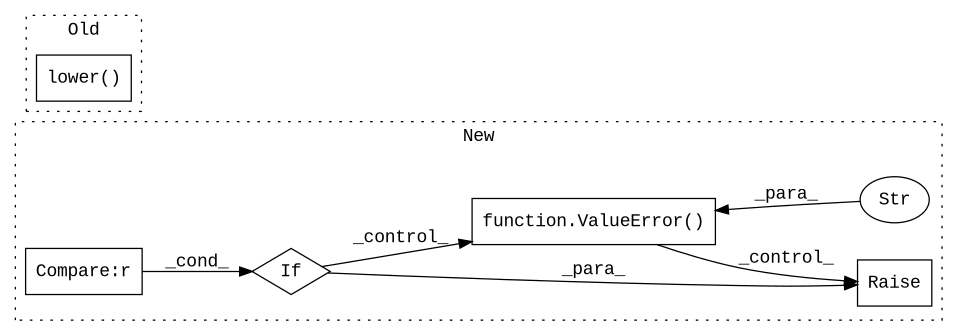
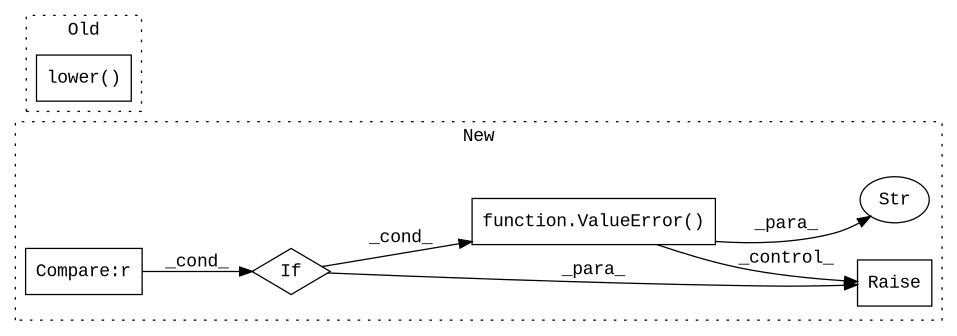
edge "Str" -> "function.ValueError()": reversed
edge "If" -> "function.ValueError()": label "_control_" -> "_cond_"
